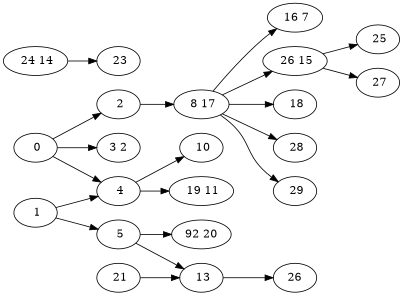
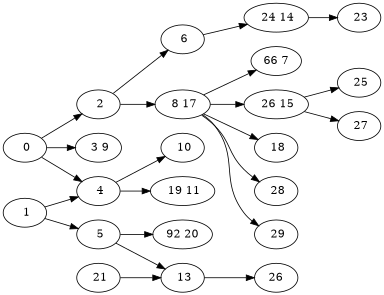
node "16 7": label "16 7" -> "66 7"
node "6": added
node "3 2": label "3 2" -> "3 9"
